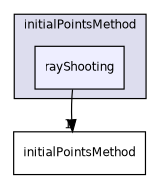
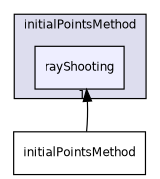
edge "rayShooting" -> "initialPointsMethod": reversed
